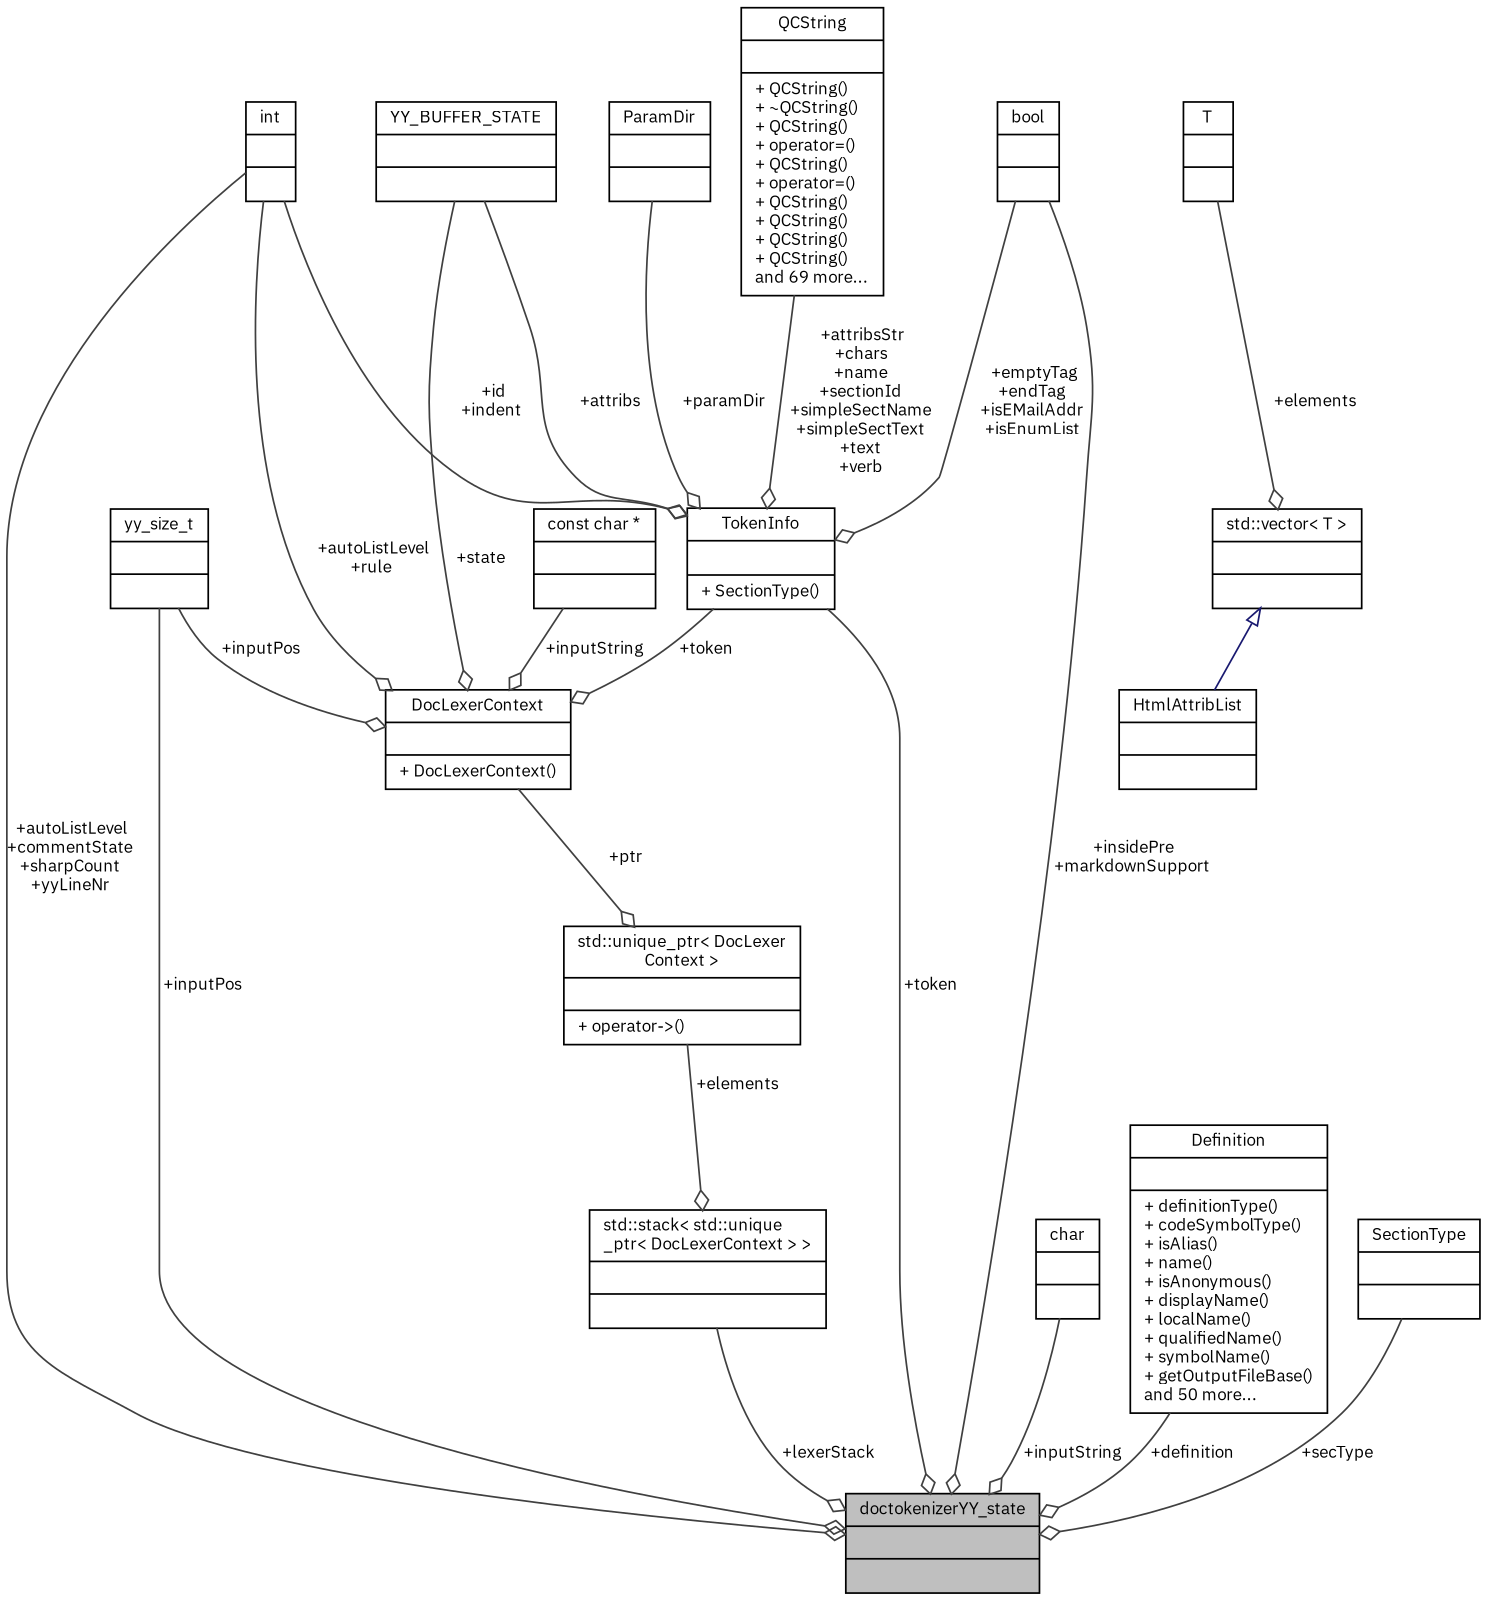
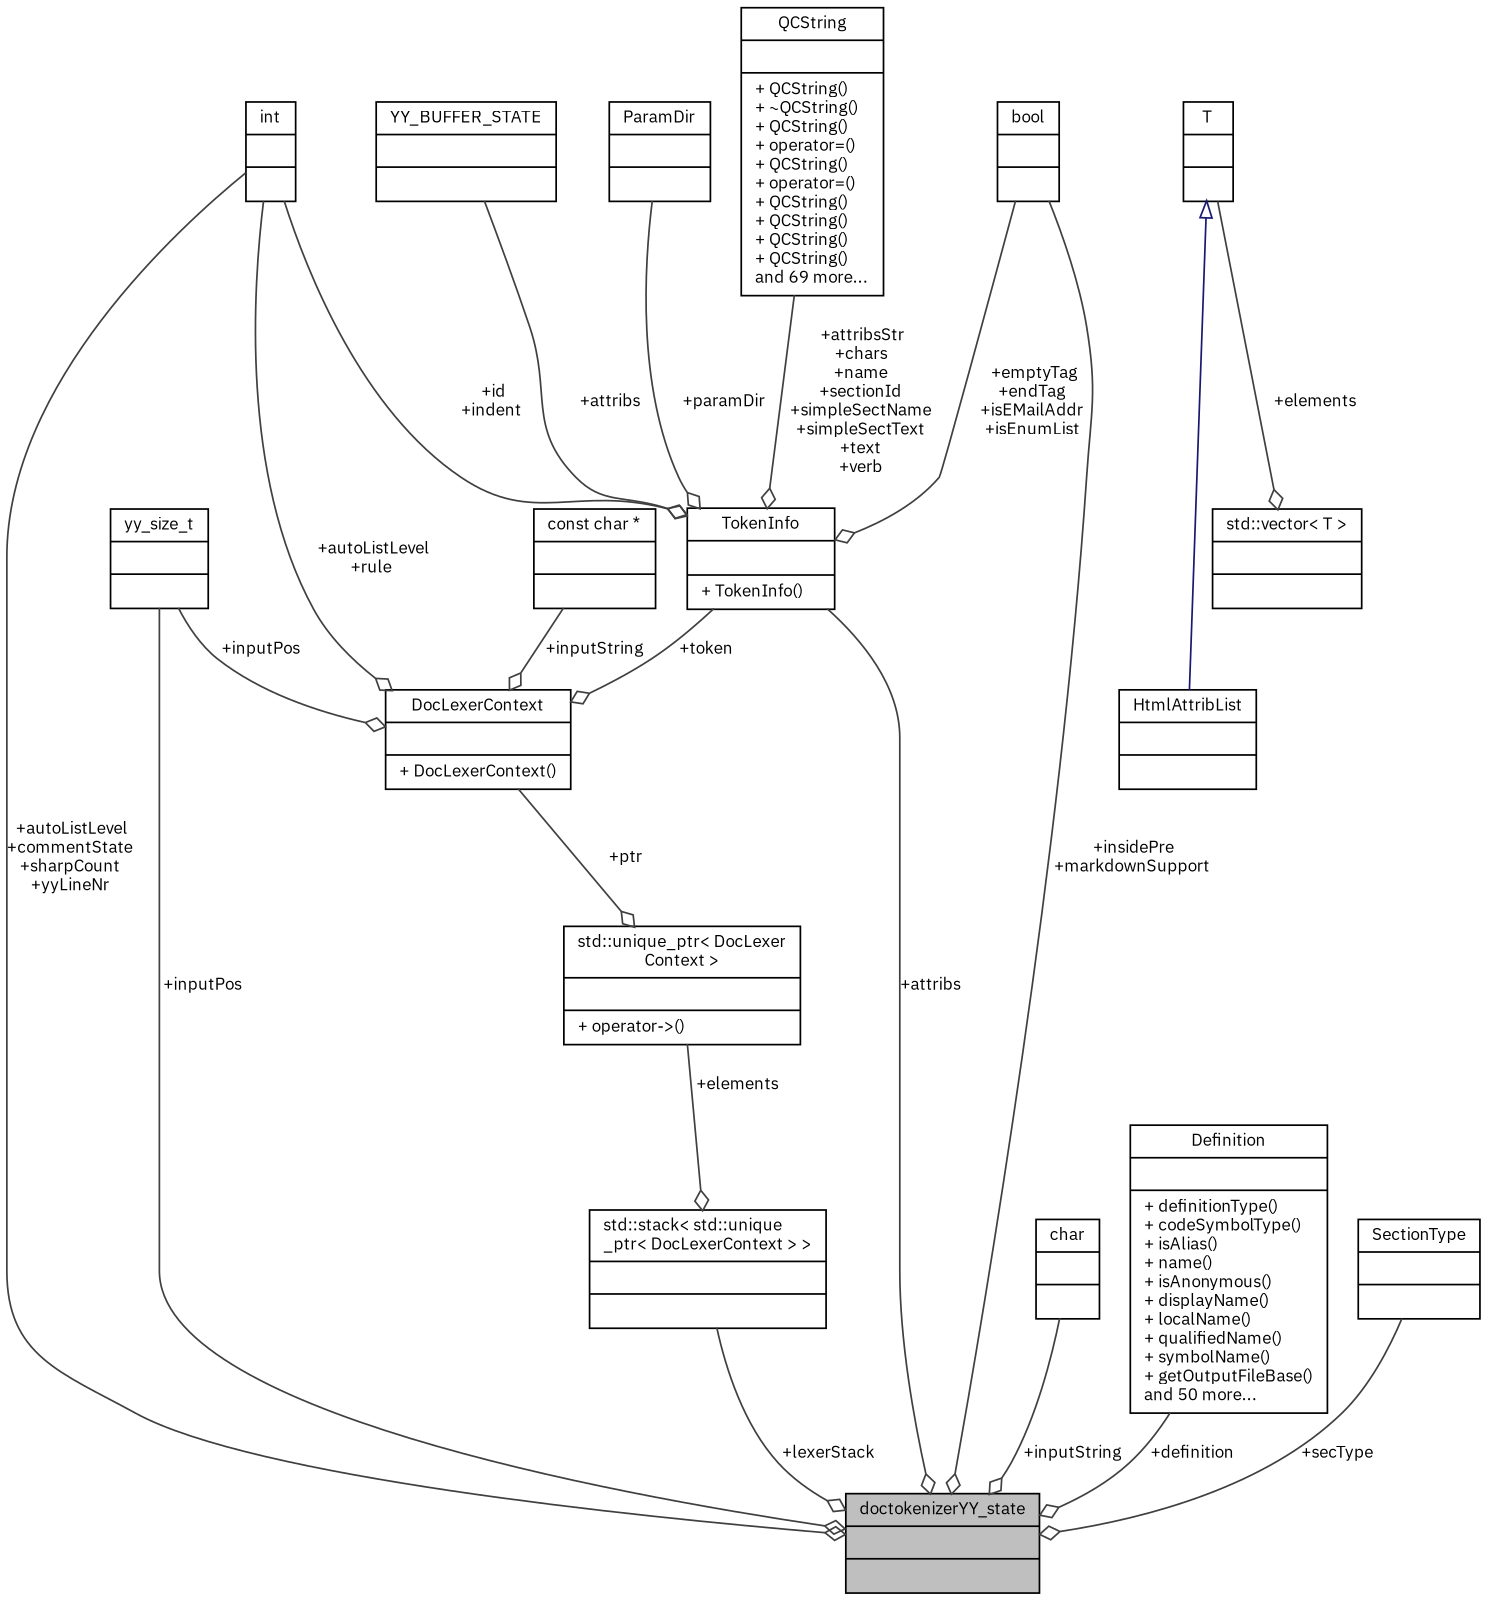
edge "YY_BUFFER_STATE" -> "DocLexerContext": removed, label "+state"
node "TokenInfo": text "+ SectionType()" -> "+ TokenInfo()"
edge "HtmlAttribList" -> "std::vector< T >": now "HtmlAttribList" -> "T"
edge "TokenInfo" -> "doctokenizerYY_state": label " +token" -> " +attribs"
